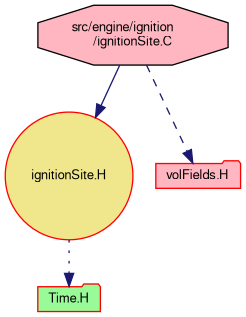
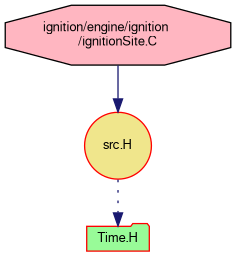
node "src/engine/ignition /ignitionSite.C": label "src/engine/ignition /ignitionSite.C" -> "ignition/engine/ignition /ignitionSite.C"
node "ignitionSite.H": label "ignitionSite.H" -> "src.H"
node "volFields.H": removed
